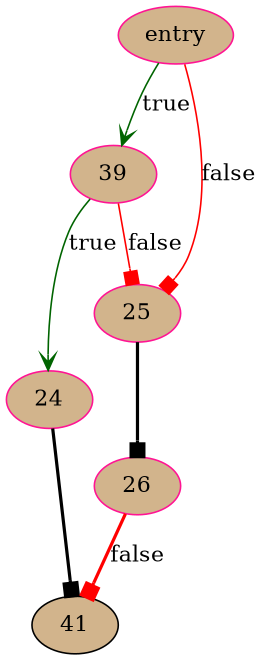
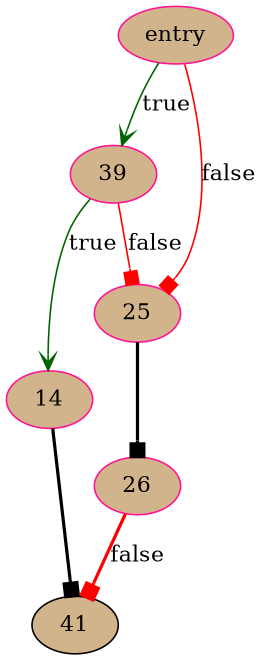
node "24": label "24" -> "14"
